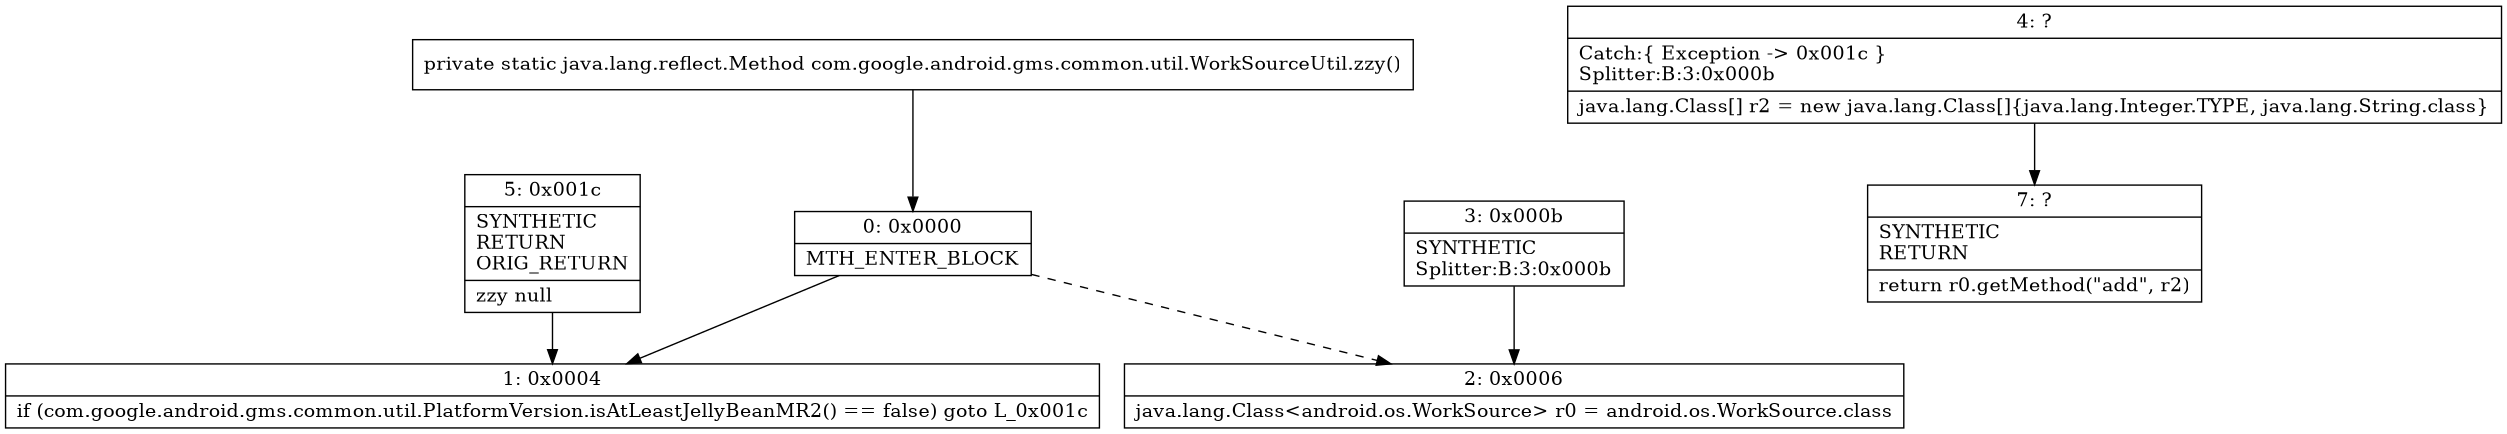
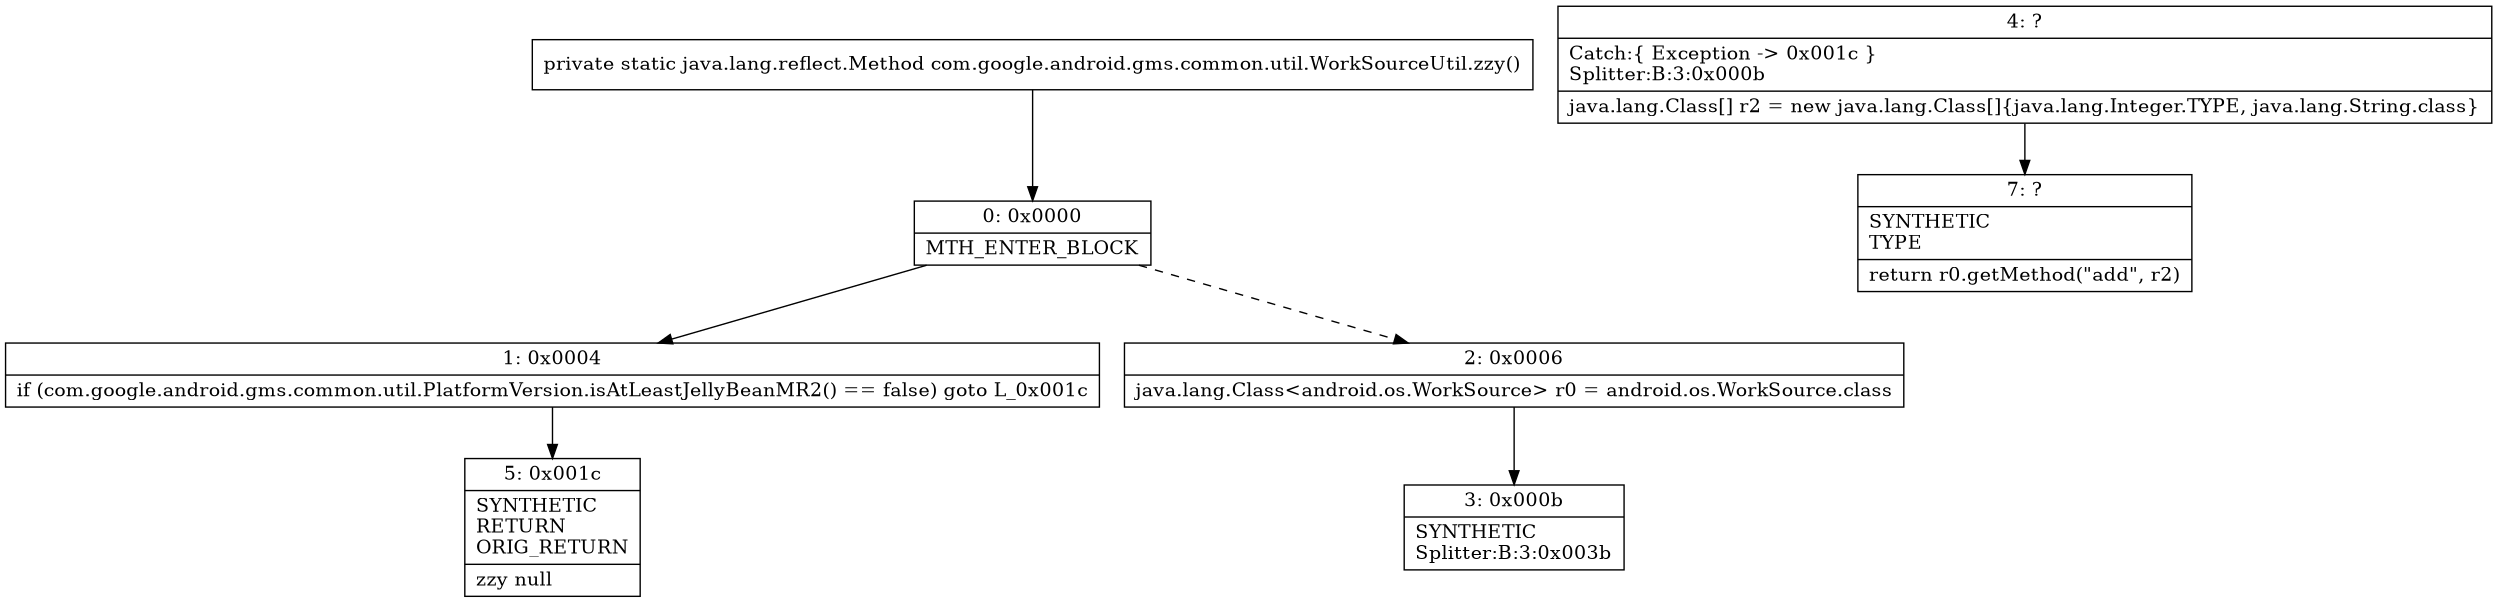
node "7: ?": text "RETURN" -> "TYPE"
node "3: 0x000b": text "Splitter:B:3:0x000b" -> "Splitter:B:3:0x003b"
edge "3: 0x000b" -> "2: 0x0006": reversed
edge "5: 0x001c" -> "1: 0x0004": reversed
